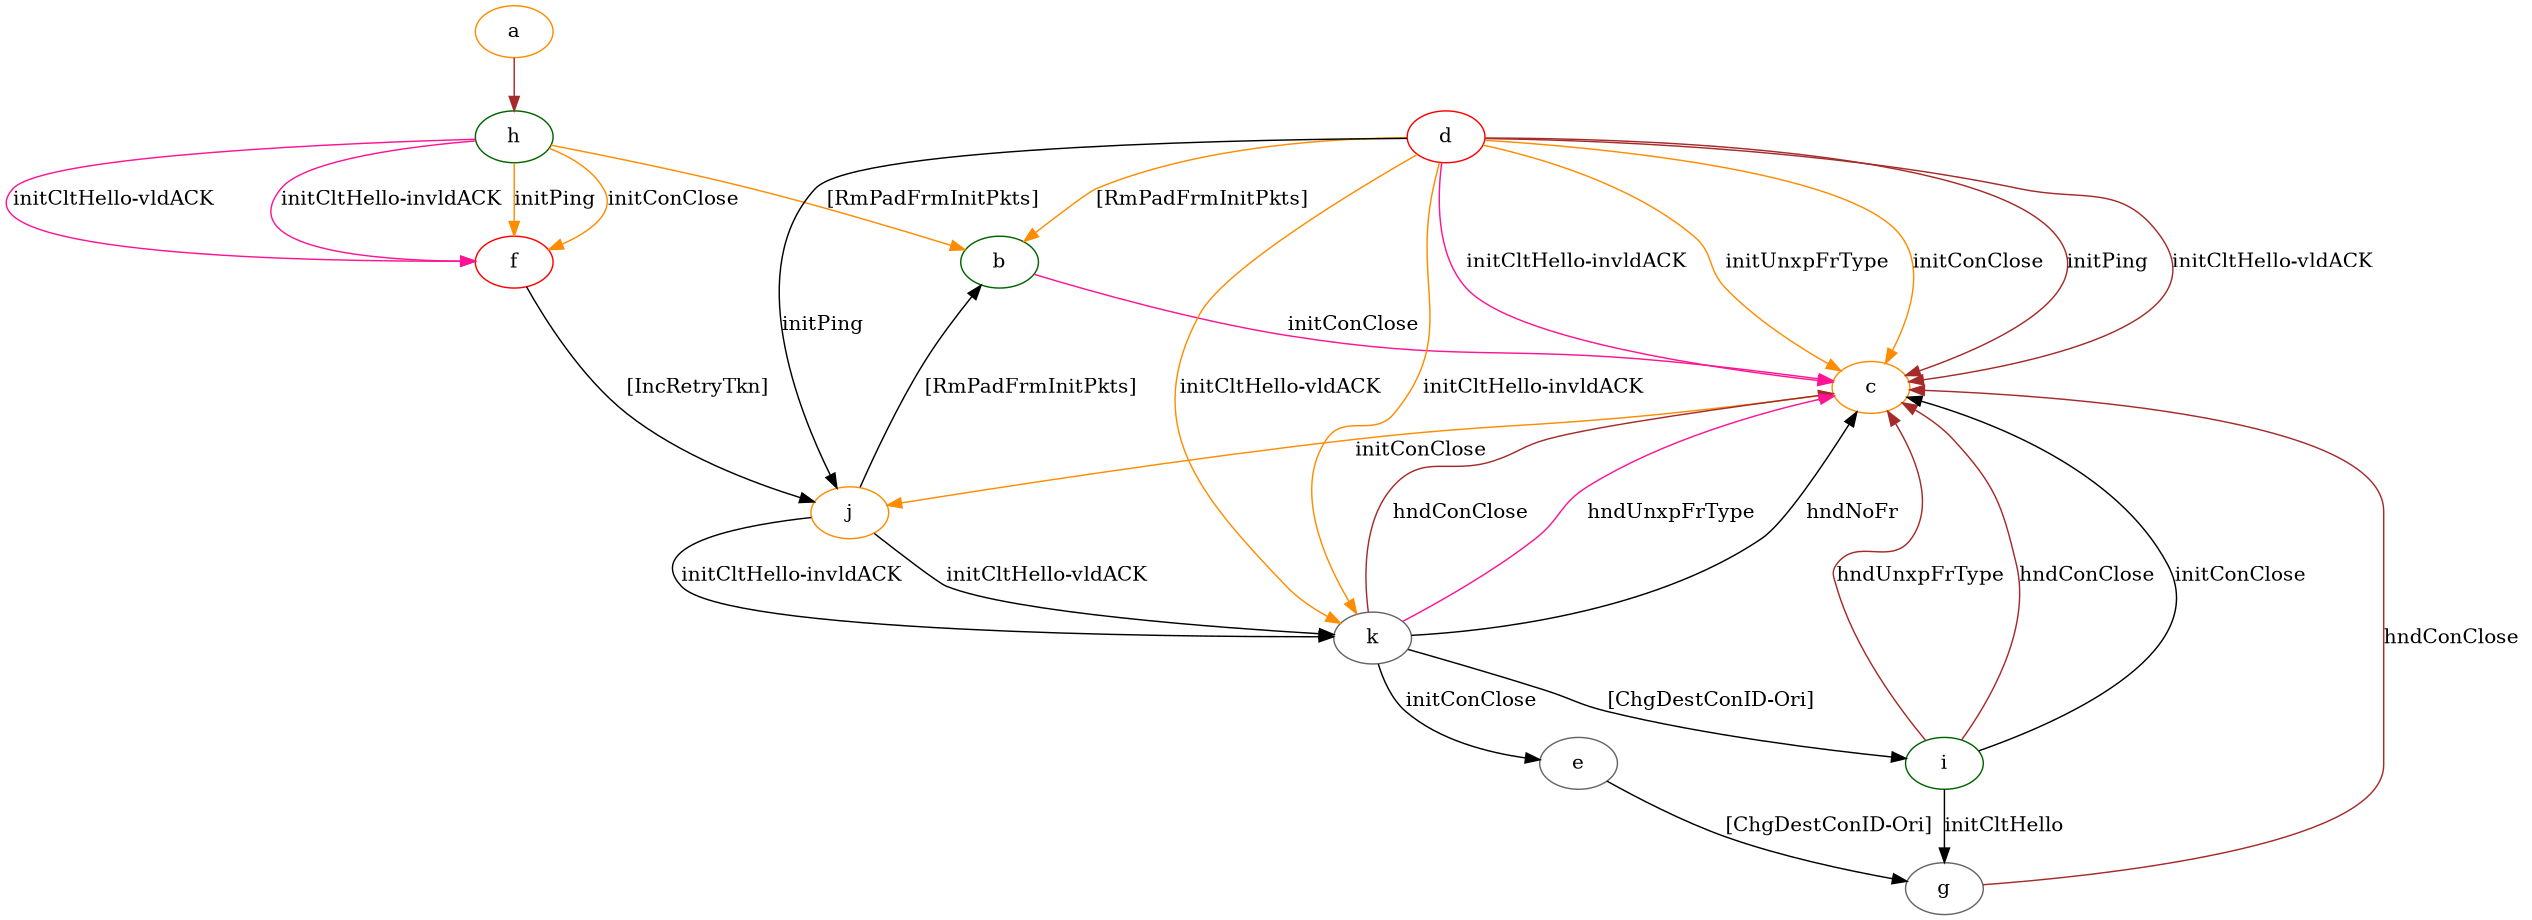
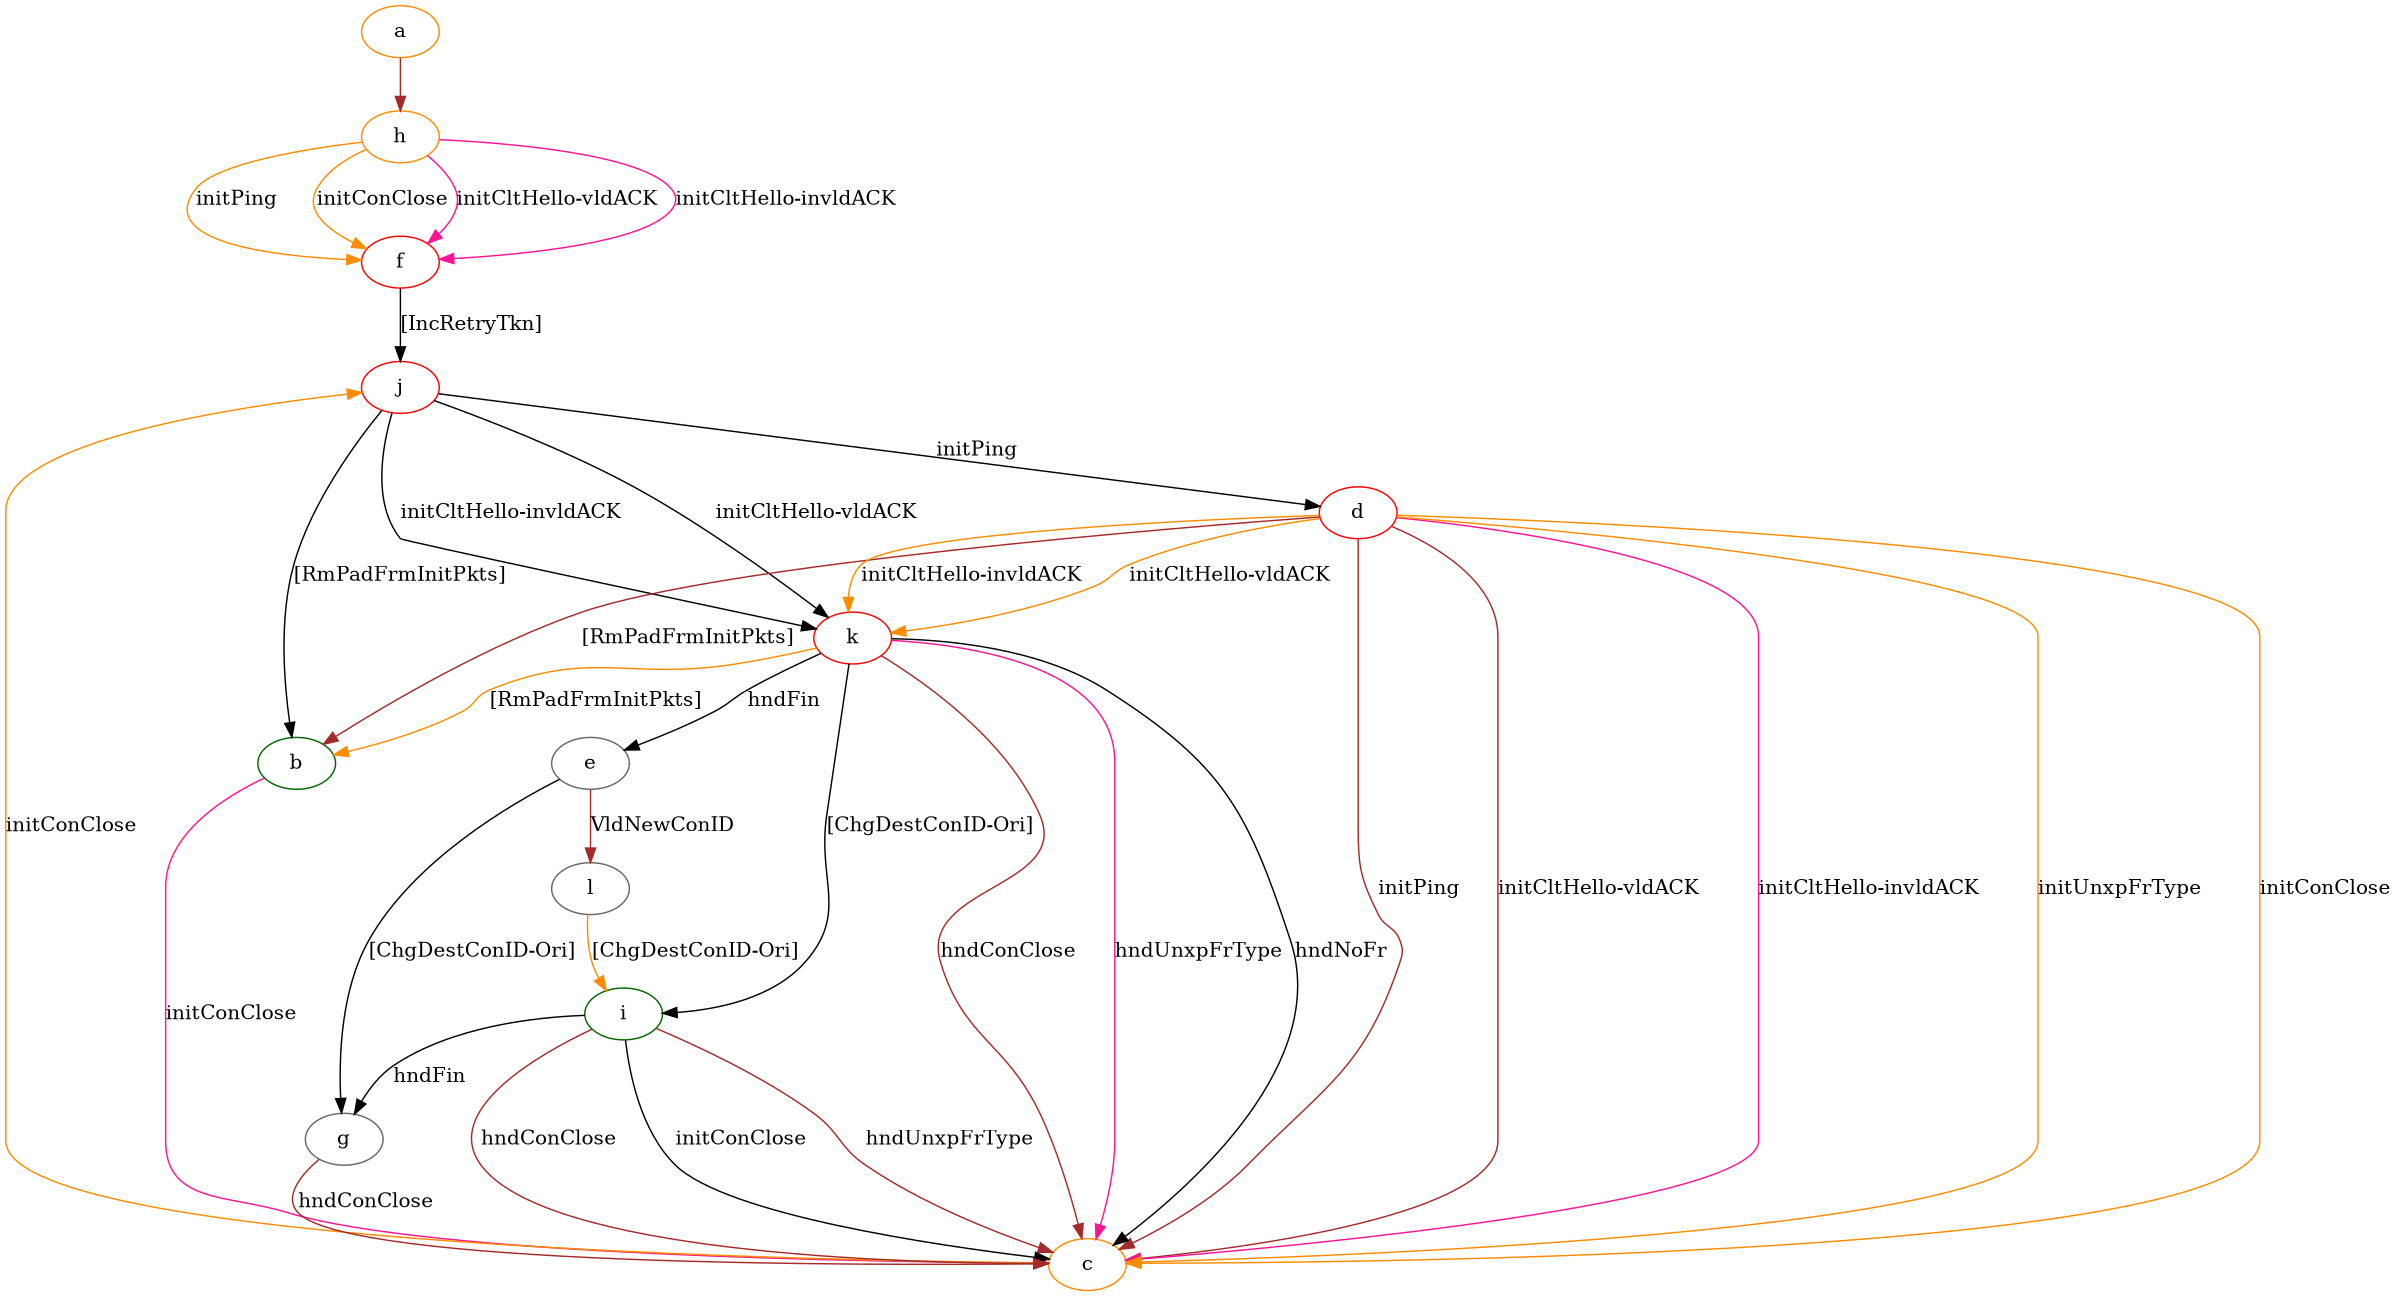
node "h": color darkgreen -> darkorange
edge "d" -> "b": color darkorange -> brown
edge "d" -> "j": reversed
edge "h" -> "b": now "k" -> "b"
node "j": color darkorange -> red
node "k": color gray40 -> red
edge "k" -> "e": label "initConClose " -> "hndFin "
edge "i" -> "g": label "initCltHello " -> "hndFin "
node "l": added
